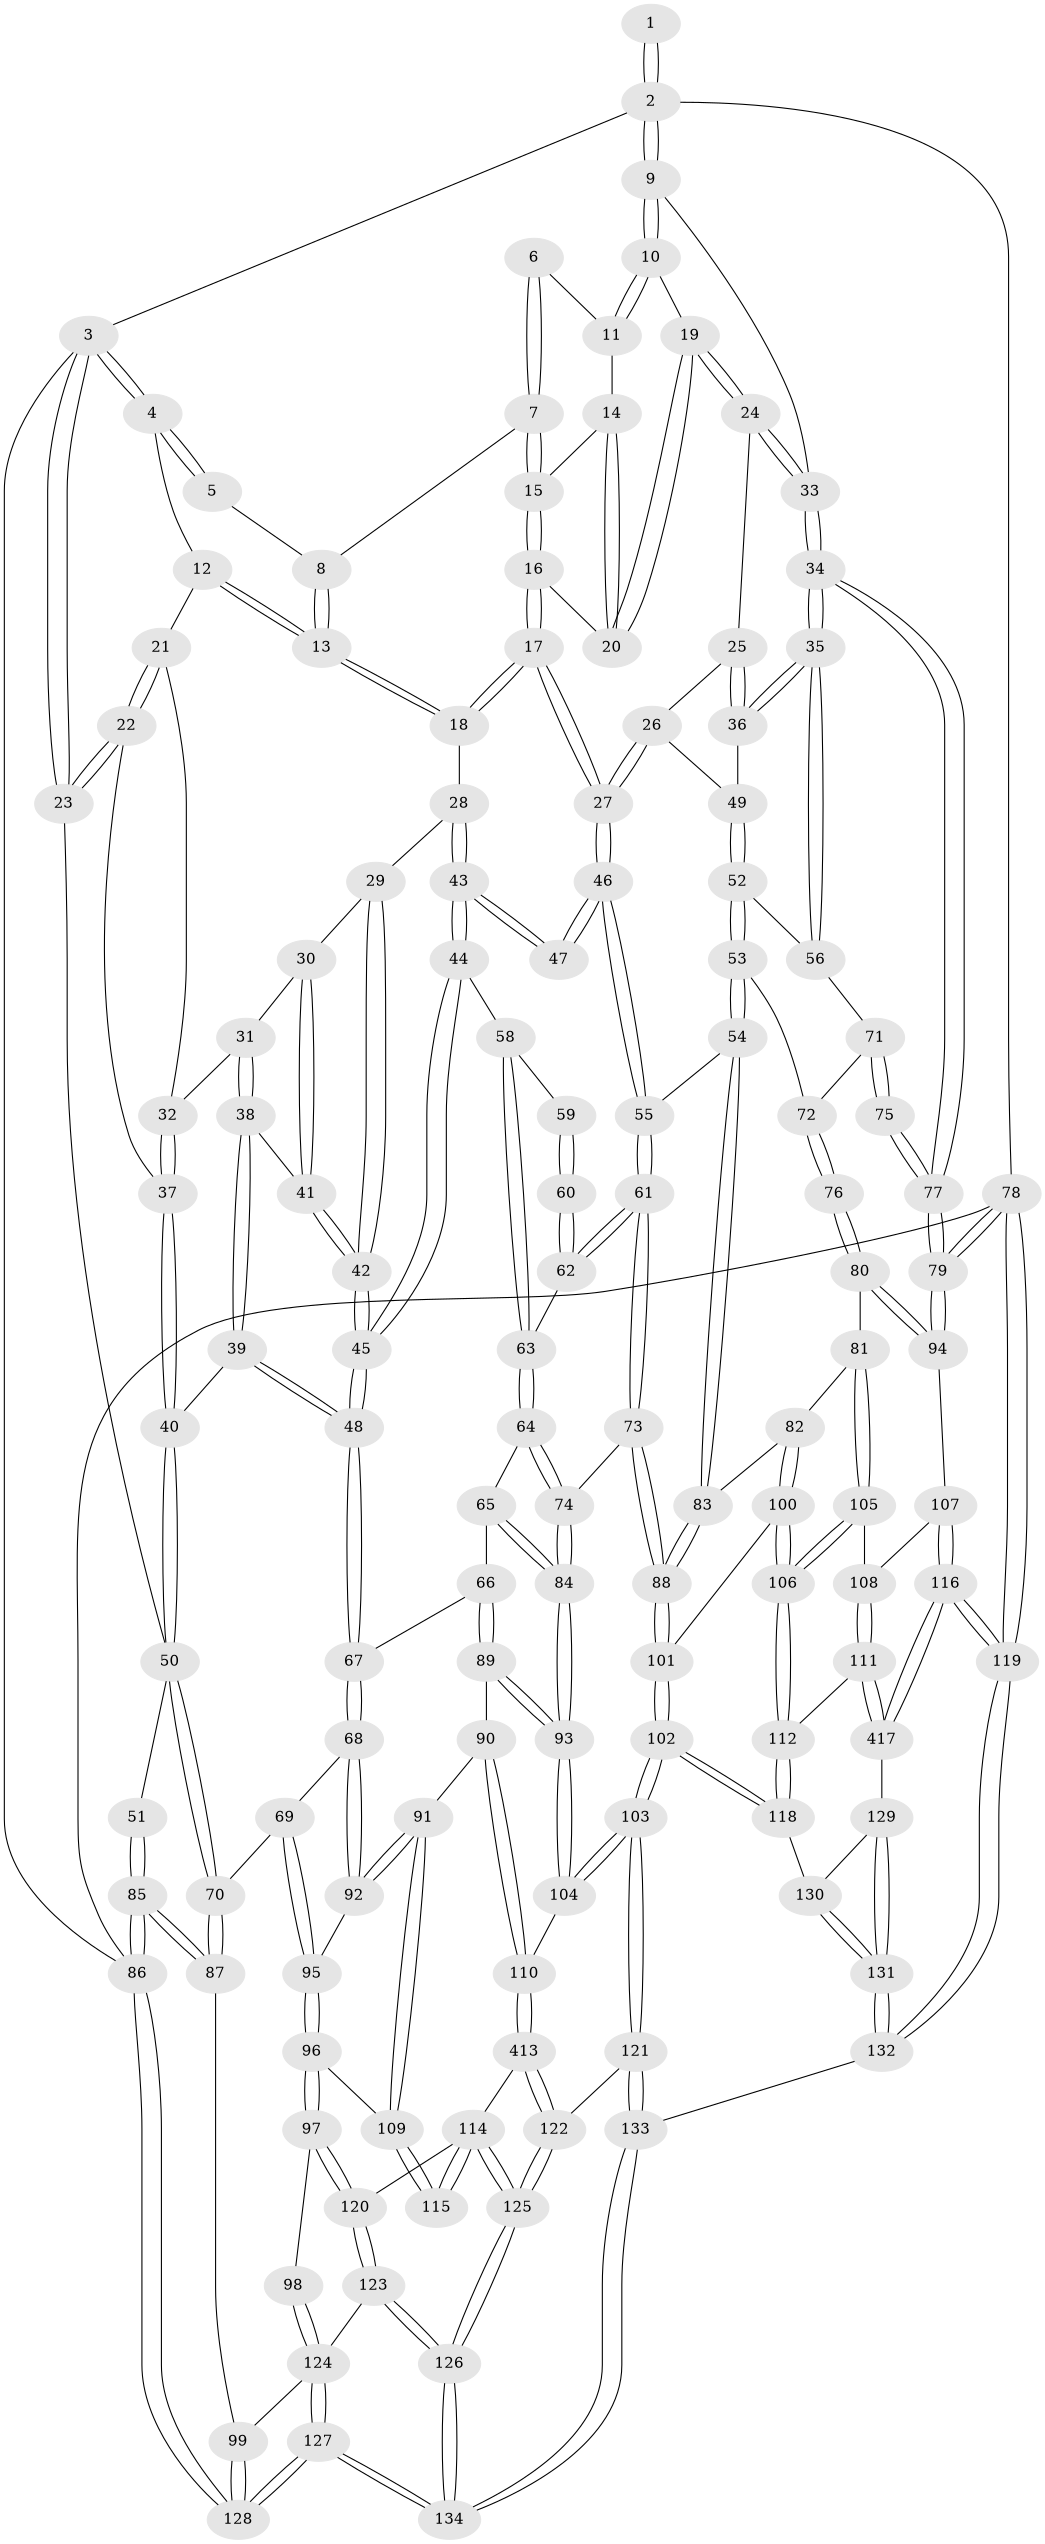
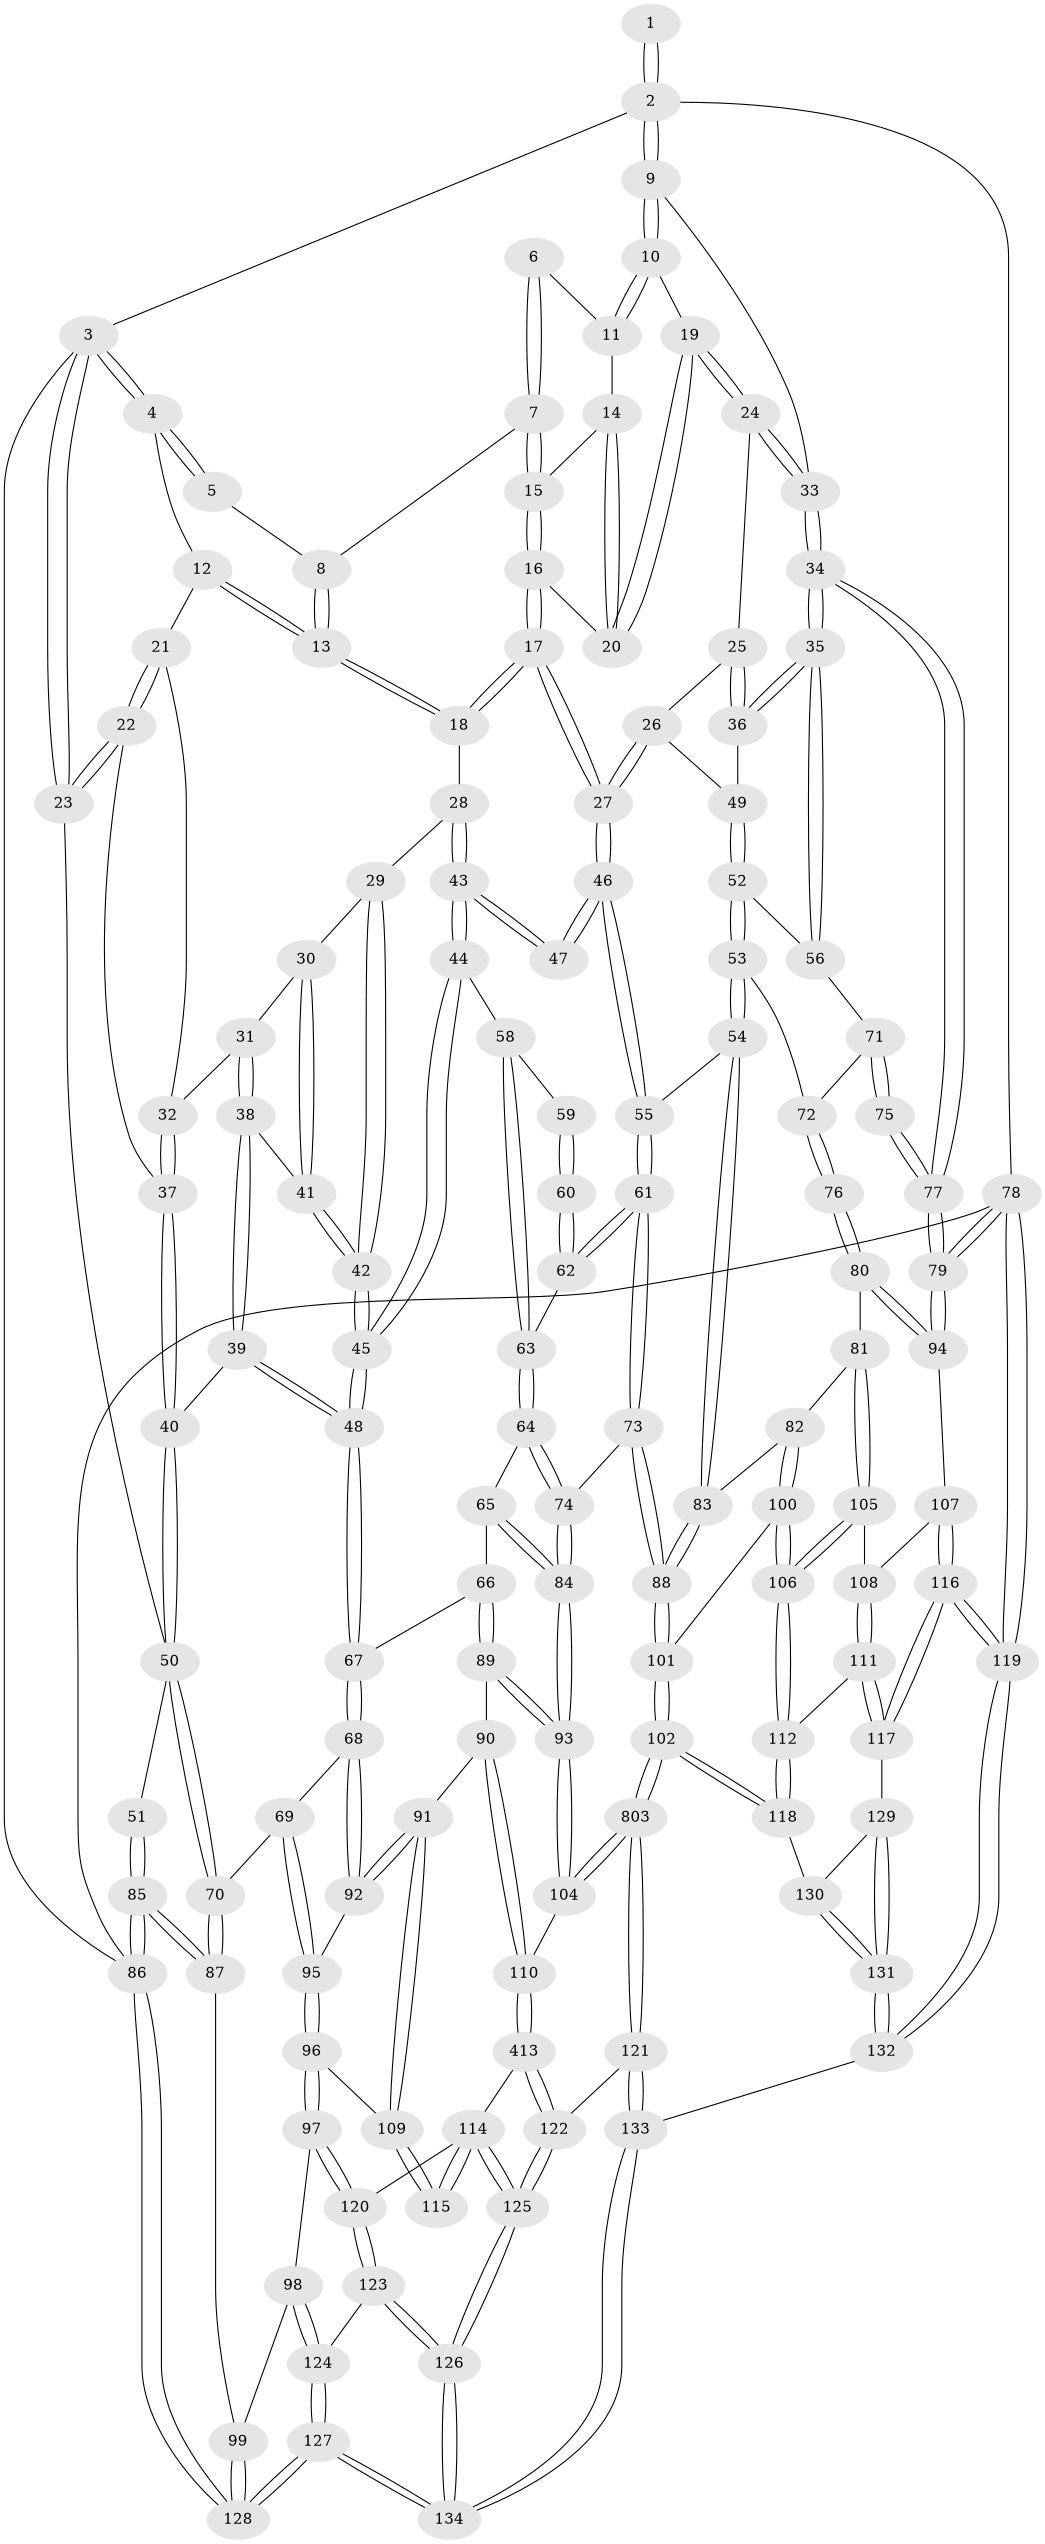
node "417": label "417" -> "117"
node "103": label "103" -> "803"
edge "124" -- "99": now "98" -- "99"
